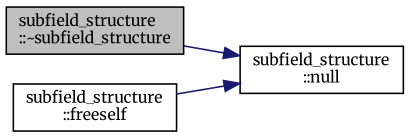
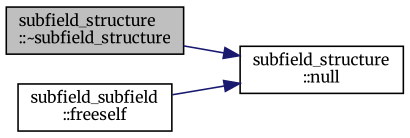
node "subfield_structure ::freeself": label "subfield_structure ::freeself" -> "subfield_subfield ::freeself"
